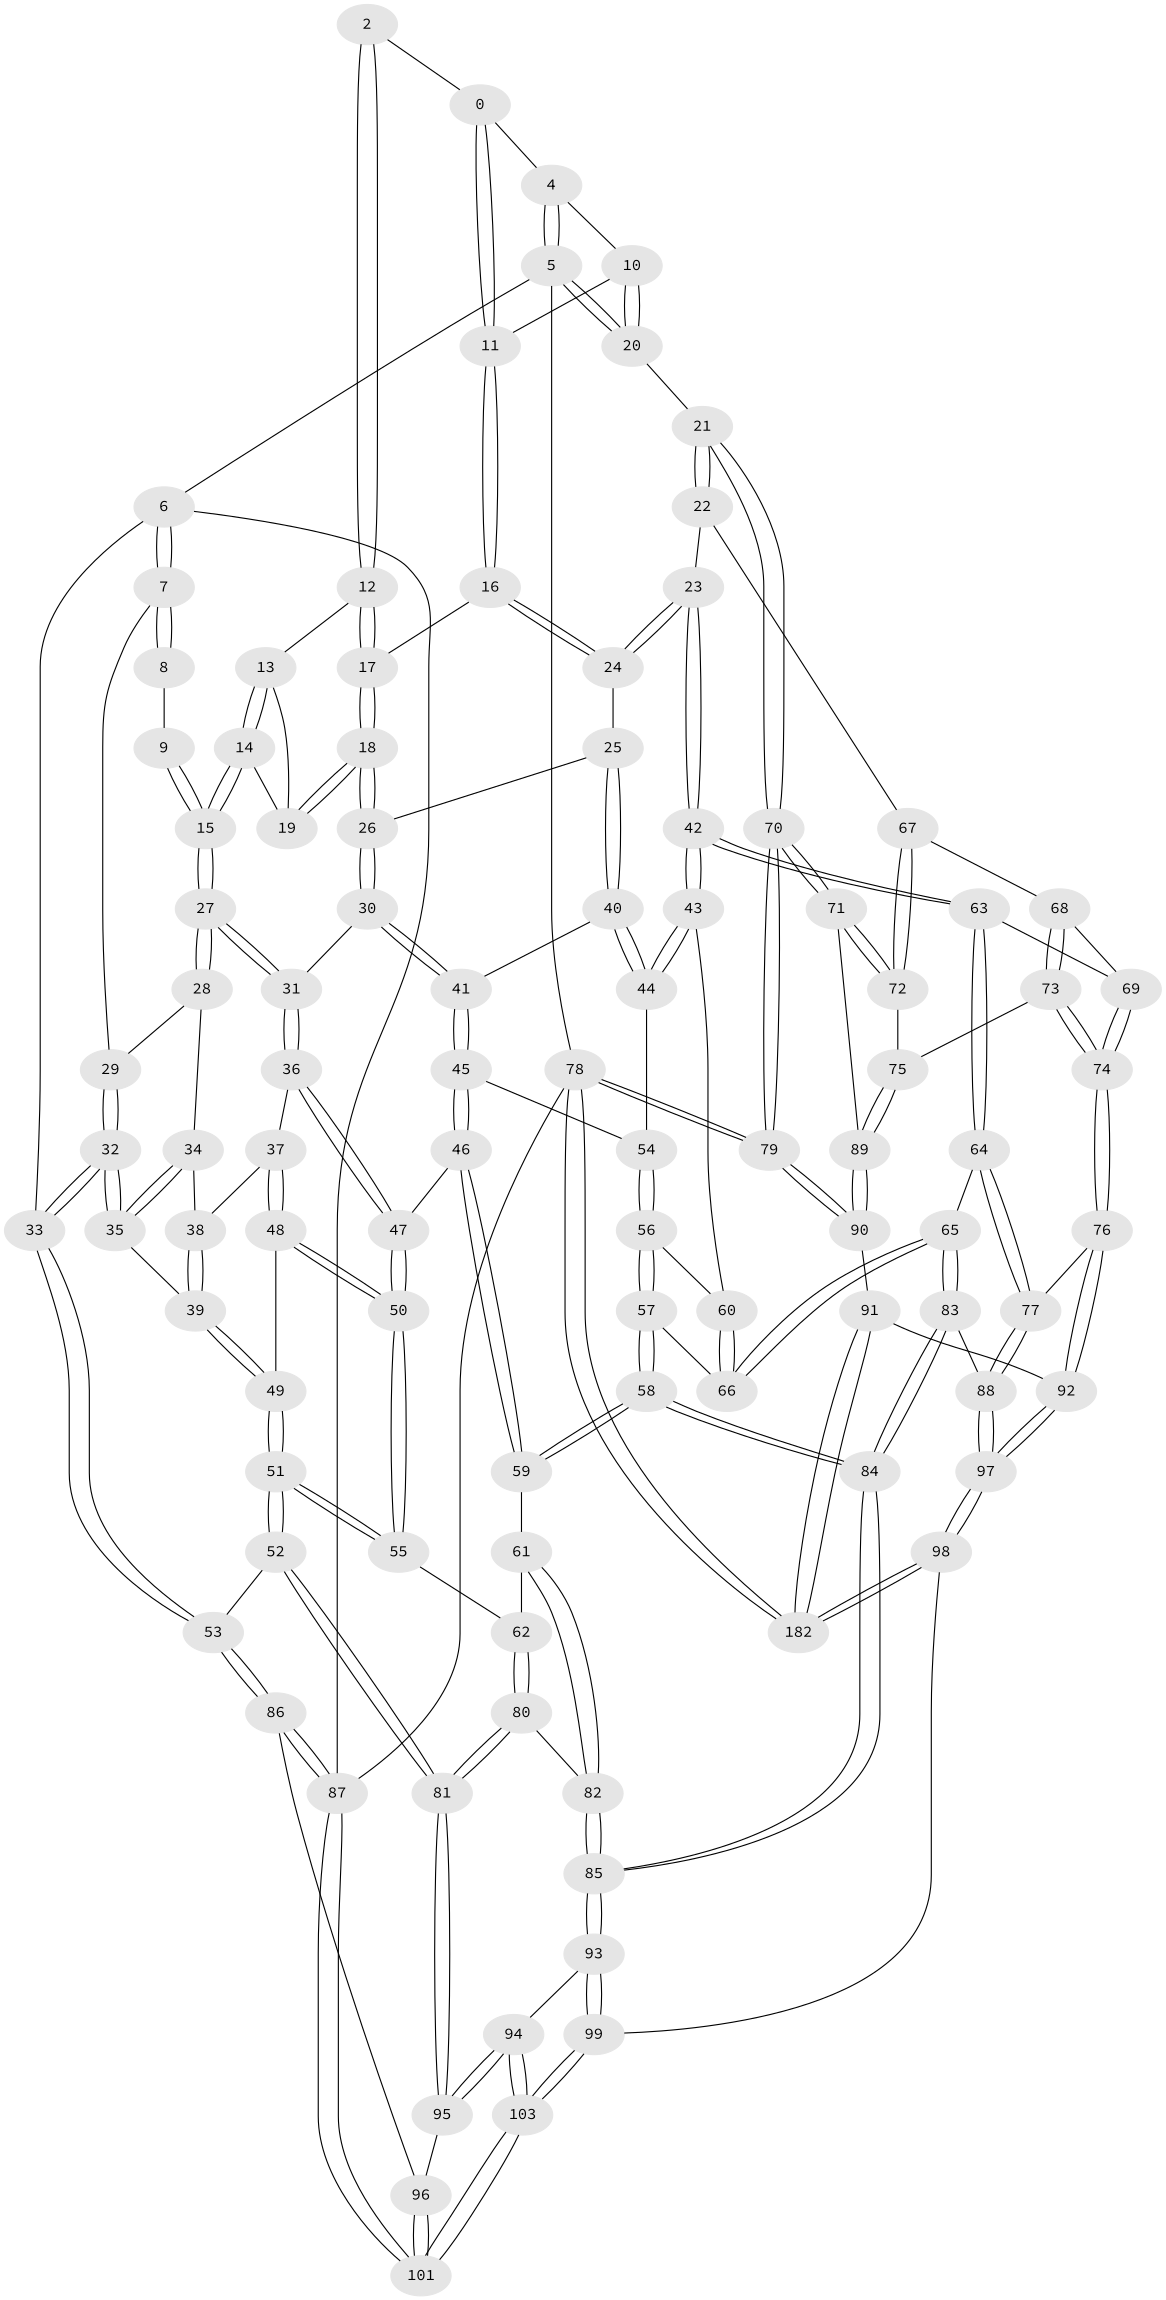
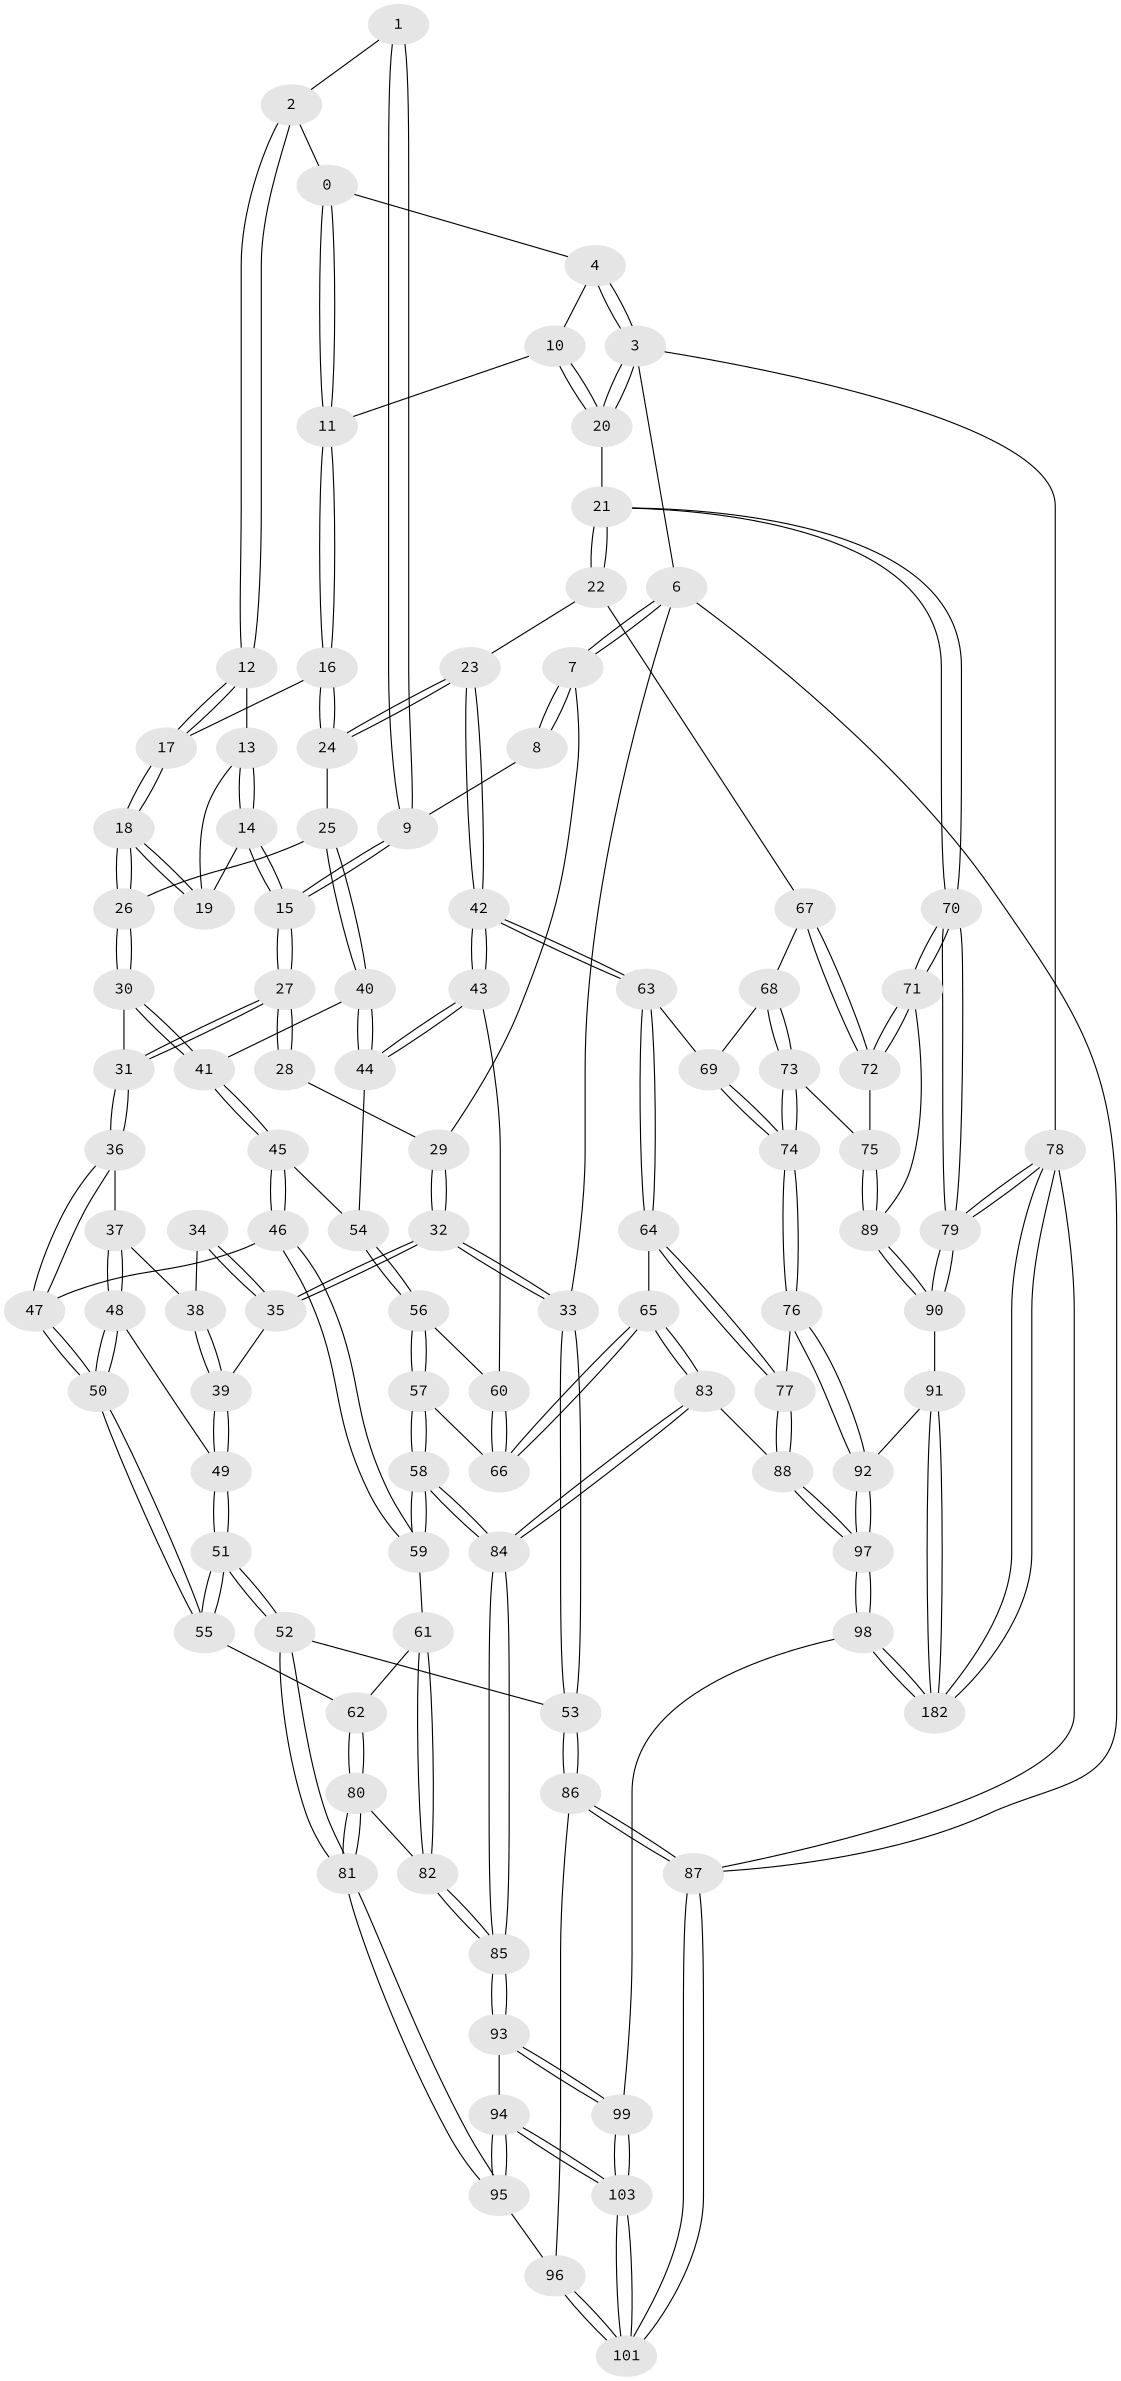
node "1": added
node "5": label "5" -> "3"
edge "28" -- "34": removed
